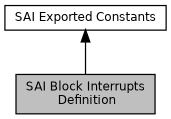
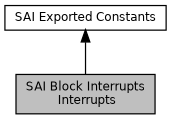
node "SAI Block Interrupts Definition": label "SAI Block Interrupts Definition" -> "SAI Block Interrupts Interrupts"
